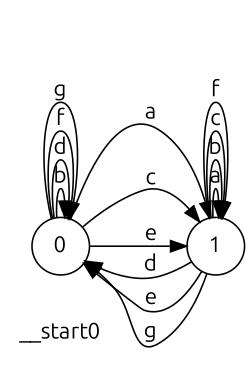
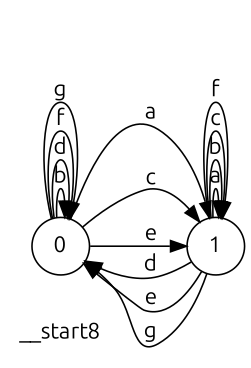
node "__start0": label "__start0" -> "__start8"
